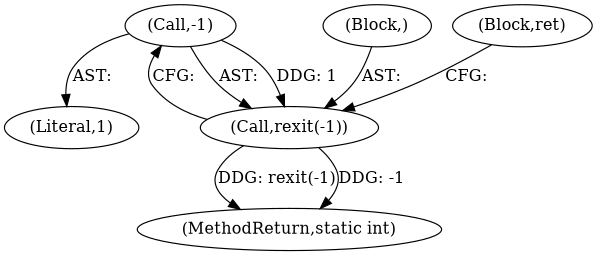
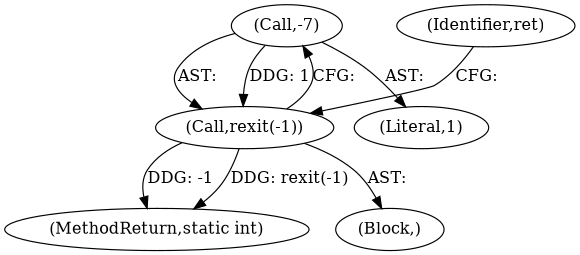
node "(Call,-1)": label "(Call,-1)" -> "(Call,-7)"
node "(Block,ret)": label "(Block,ret)" -> "(Identifier,ret)"
edge "(Block,)" -> "(Call,rexit(-1))": reversed
